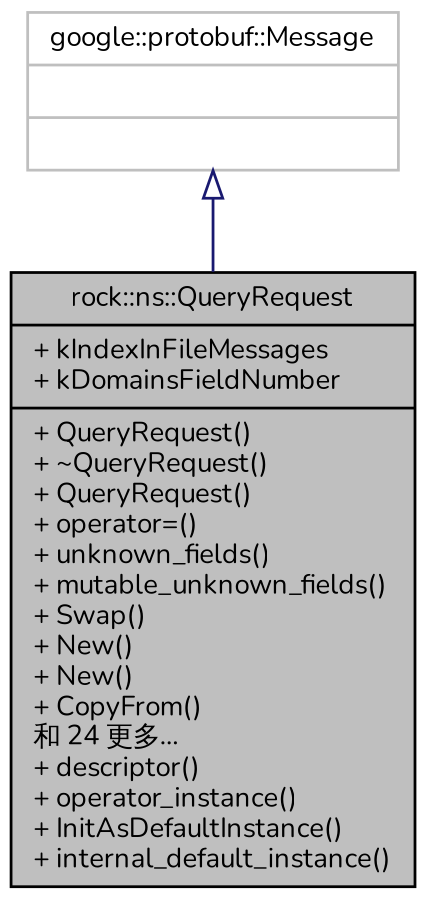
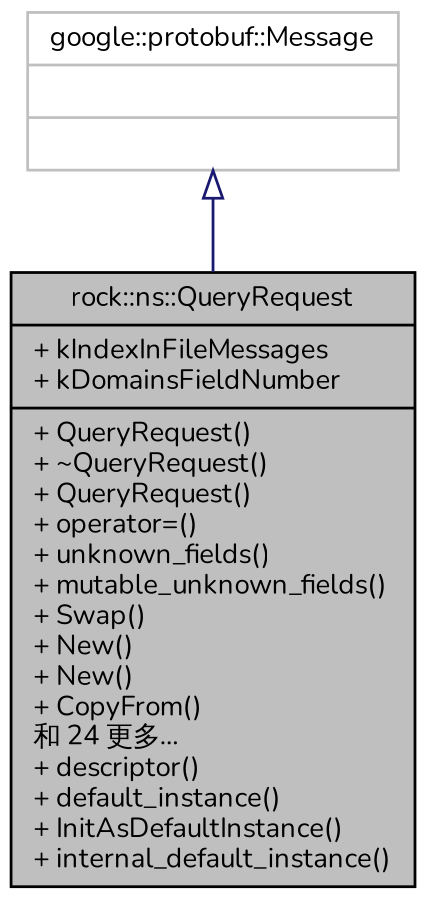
node "rock::ns::QueryRequest": text "+ operator_instance()" -> "+ default_instance()"
